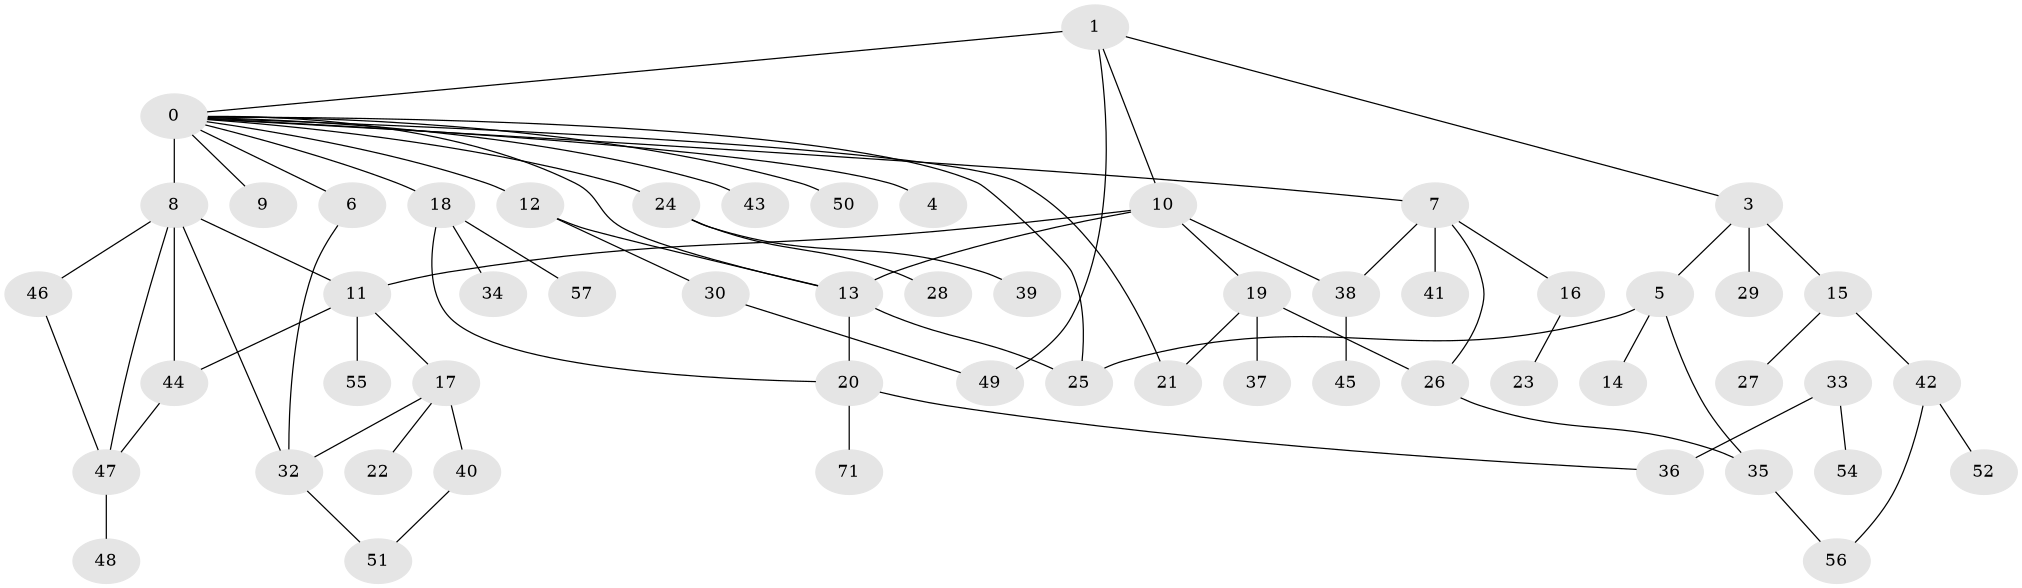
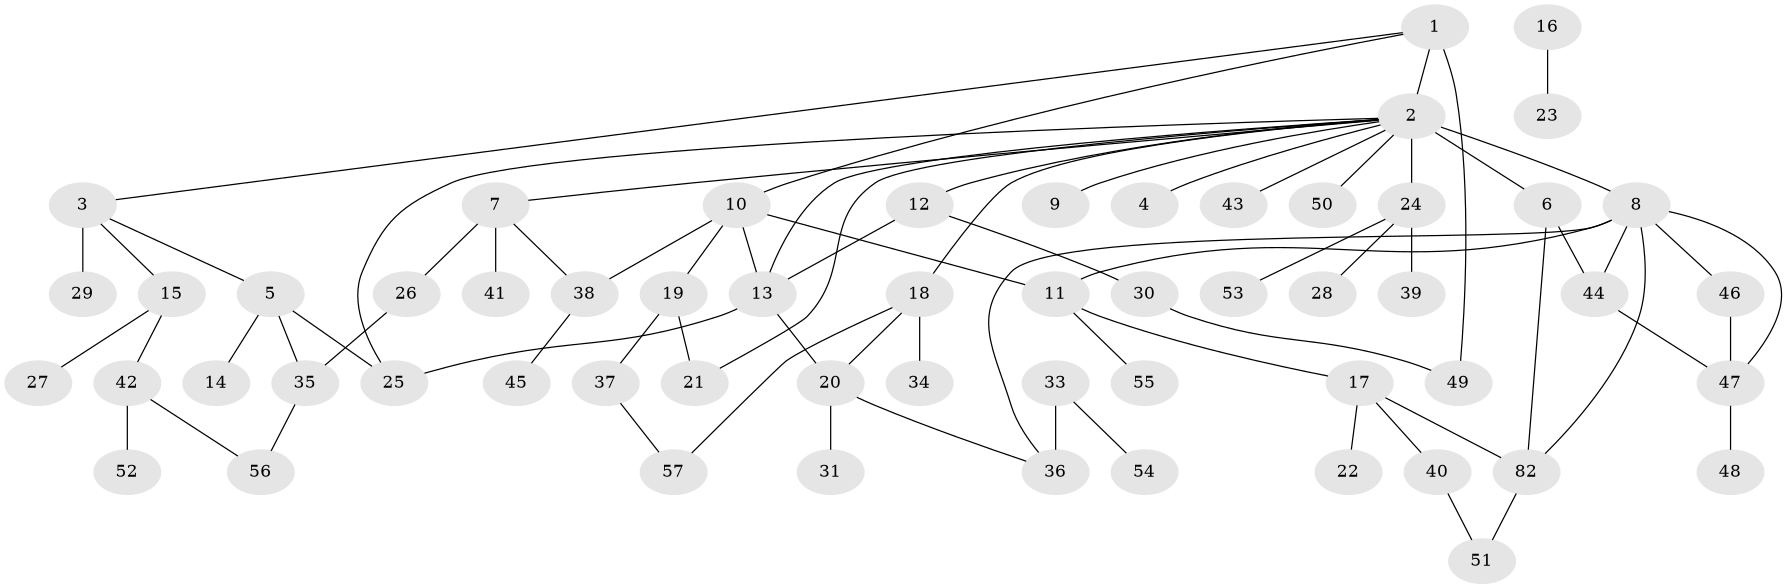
node "0": label "0" -> "2"
edge "8" -- "36": added
edge "7" -- "16": removed
node "53": added
edge "11" -- "44": now "6" -- "44"
edge "19" -- "26": removed
edge "37" -- "57": added
node "32": label "32" -> "82"
node "71": label "71" -> "31"
